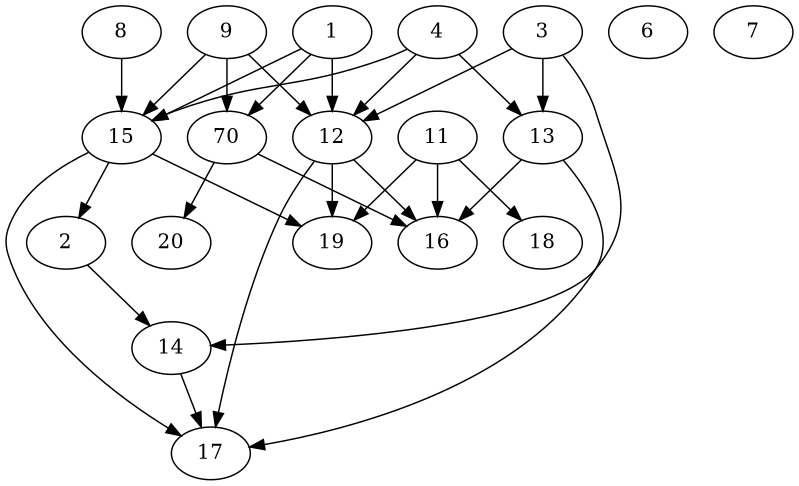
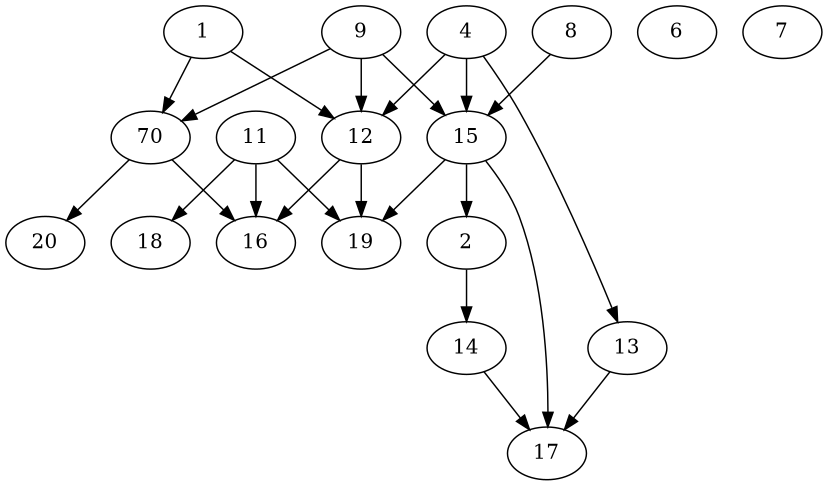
node "3": removed
edge "1" -> "15": removed
edge "13" -> "16": removed
edge "12" -> "17": removed
